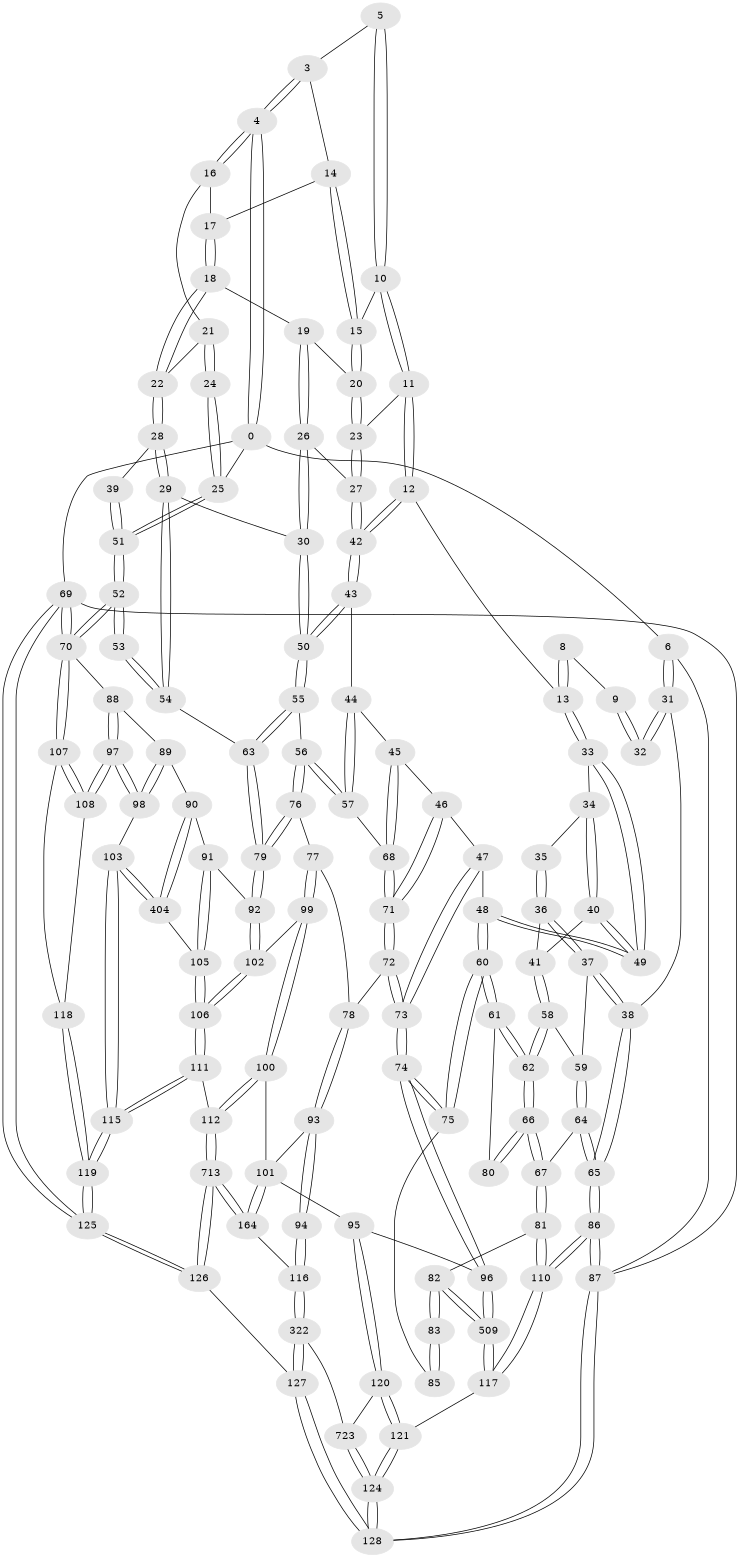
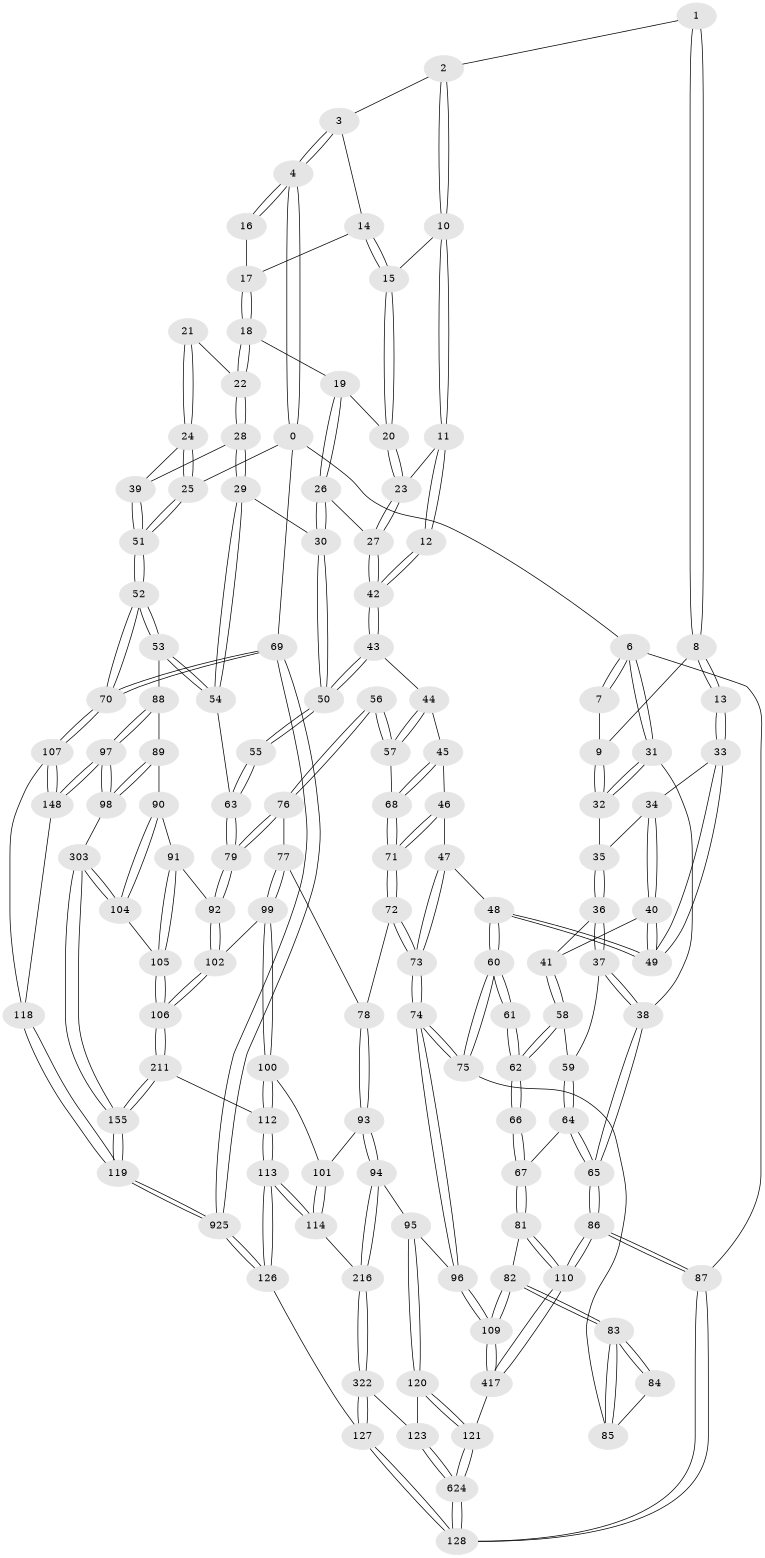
node "5": label "5" -> "2"
node "1": added
edge "16" -- "21": removed
edge "24" -- "39": added
edge "12" -- "13": removed
edge "69" -- "87": removed
edge "70" -- "88": now "53" -- "88"
node "7": added
edge "55" -- "56": removed
node "108": label "108" -> "148"
edge "32" -- "35": added
node "103": label "103" -> "303"
node "404": label "404" -> "104"
node "111": label "111" -> "211"
node "115": label "115" -> "155"
node "713": label "713" -> "113"
node "80": removed
edge "101" -- "95": now "94" -- "95"
node "125": label "125" -> "925"
node "164": label "164" -> "114"
node "116": label "116" -> "216"
node "509": label "509" -> "109"
node "117": label "117" -> "417"
node "84": added
node "723": label "723" -> "123"
node "124": label "124" -> "624"
